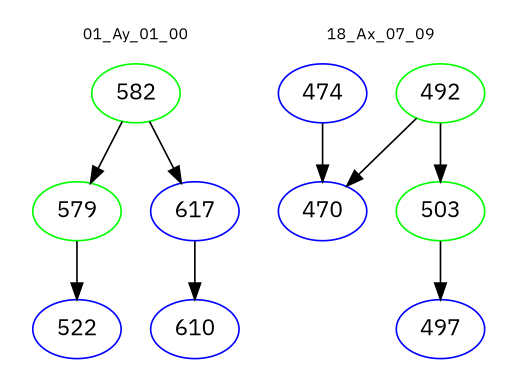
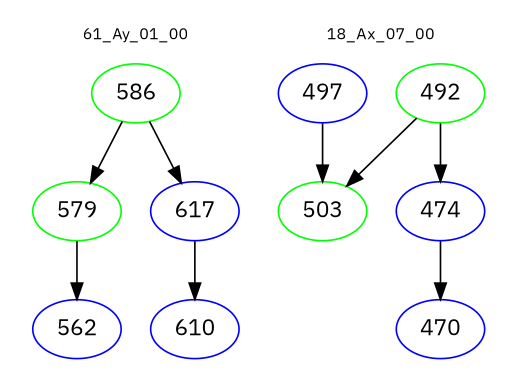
cluster "01_Ay_01_00": label "01_Ay_01_00" -> "61_Ay_01_00"
cluster "18_Ax_07_09": label "18_Ax_07_09" -> "18_Ax_07_00"
node "582": label "582" -> "586"
edge "492" -> "470": now "492" -> "474"
edge "503" -> "497": reversed
node "522": label "522" -> "562"
